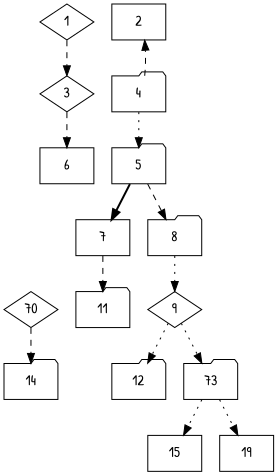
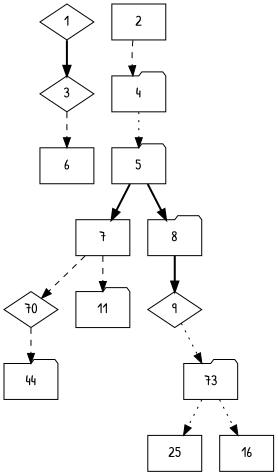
edge "1" -> "3": style dashed -> bold
edge "4" -> "2": reversed
edge "5" -> "8": style dashed -> bold
edge "8" -> "9": style dotted -> bold
edge "7" -> "70": added
node "14": label "14" -> "44"
node "12": removed
node "15": label "15" -> "25"
node "19": label "19" -> "16"
